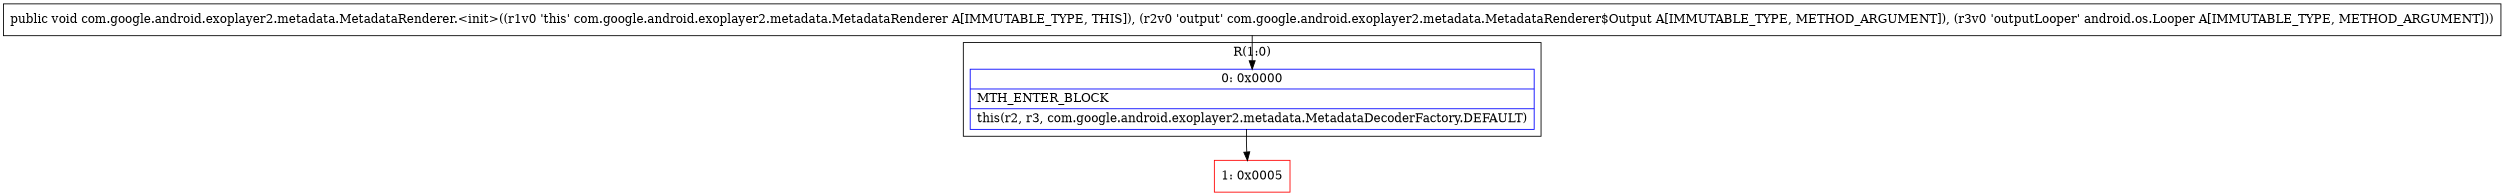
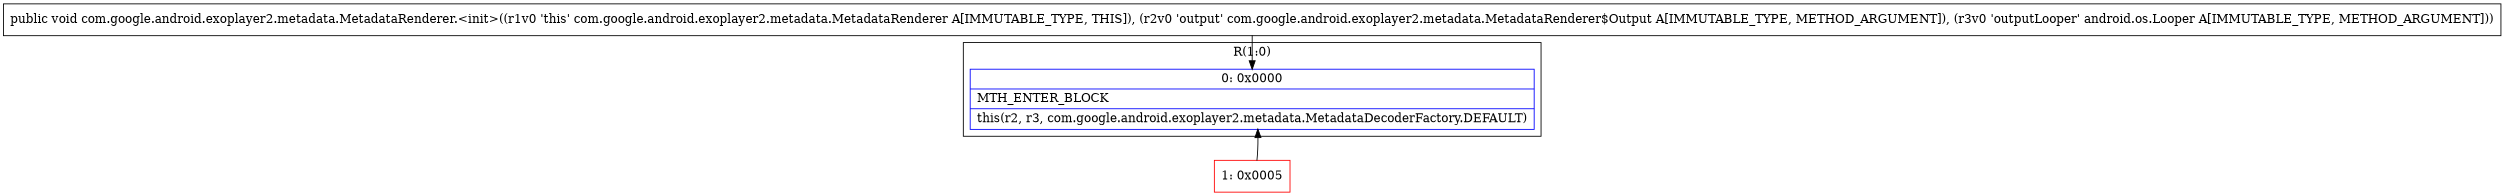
edge "0: 0x0000" -> "1: 0x0005": reversed
